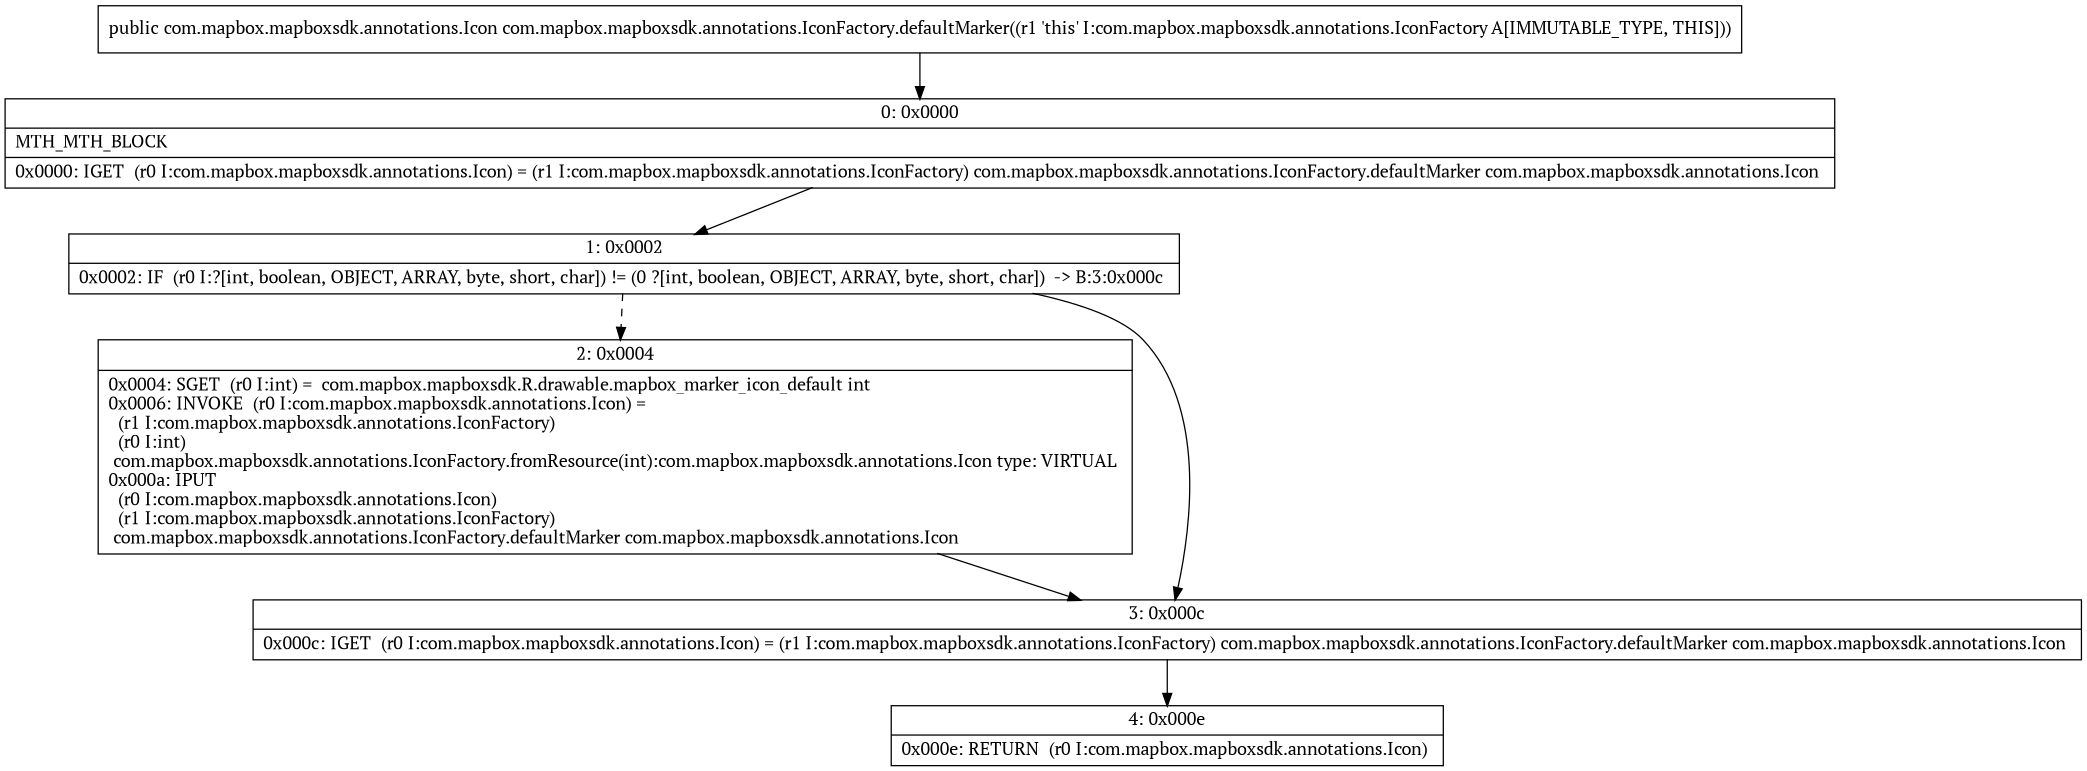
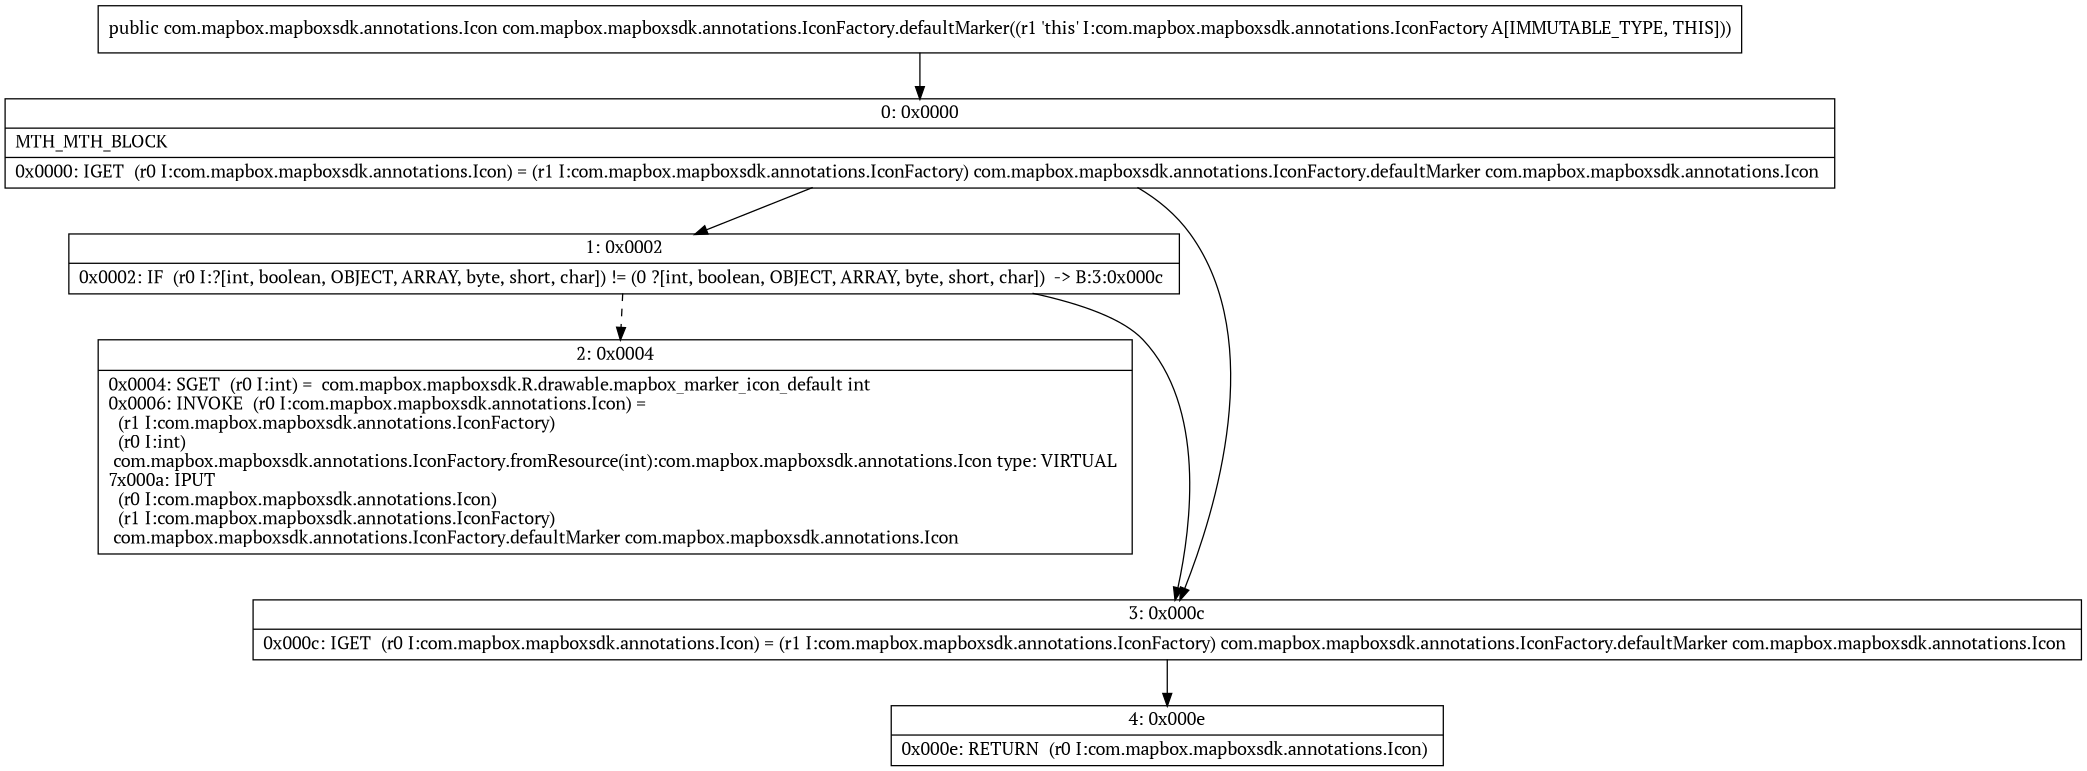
node "2: 0x0004": text "0x000a: IPUT" -> "7x000a: IPUT"
edge "2: 0x0004" -> "3: 0x000c": now "0: 0x0000" -> "3: 0x000c"
